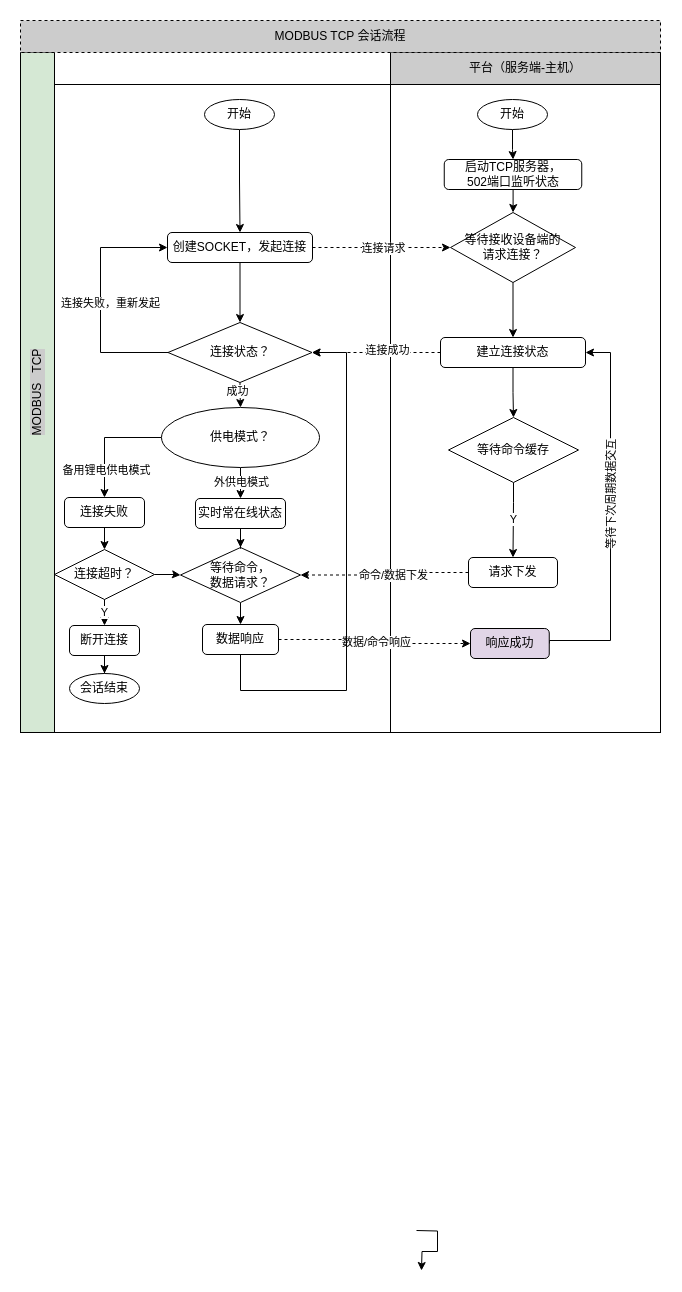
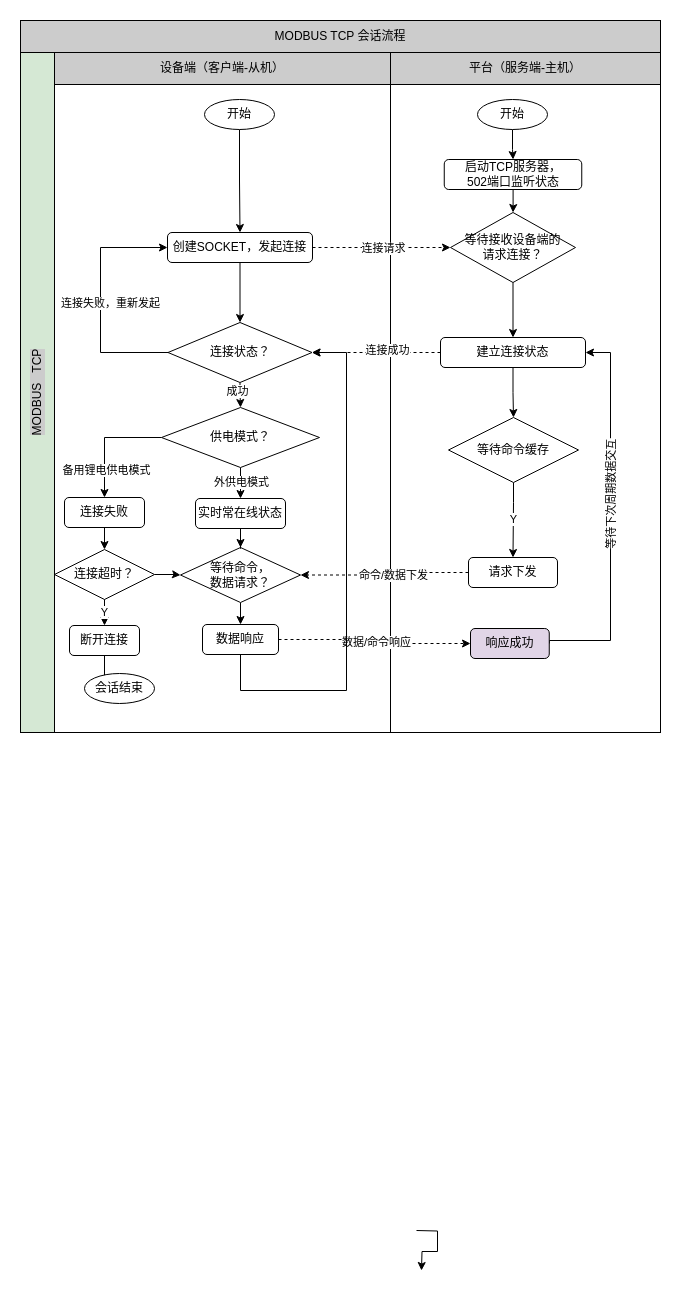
node "MODBUS TCP 会话流程": style dashed -> solid
node "设备端（客户端-从机）": added
node "供电模式？": shape ellipse -> diamond
node "会话结束": moved (105, 689) -> (120, 689)
